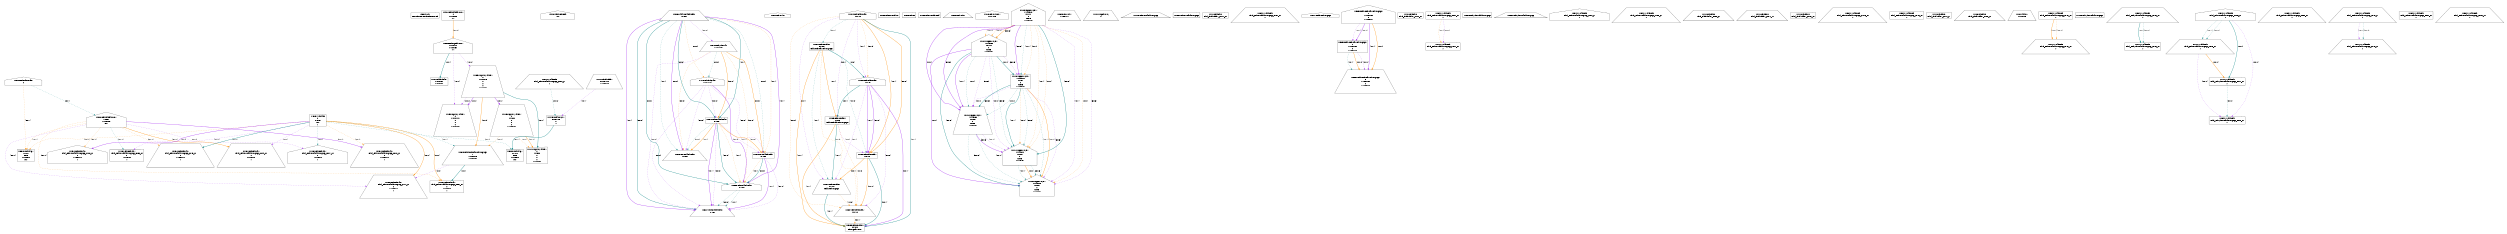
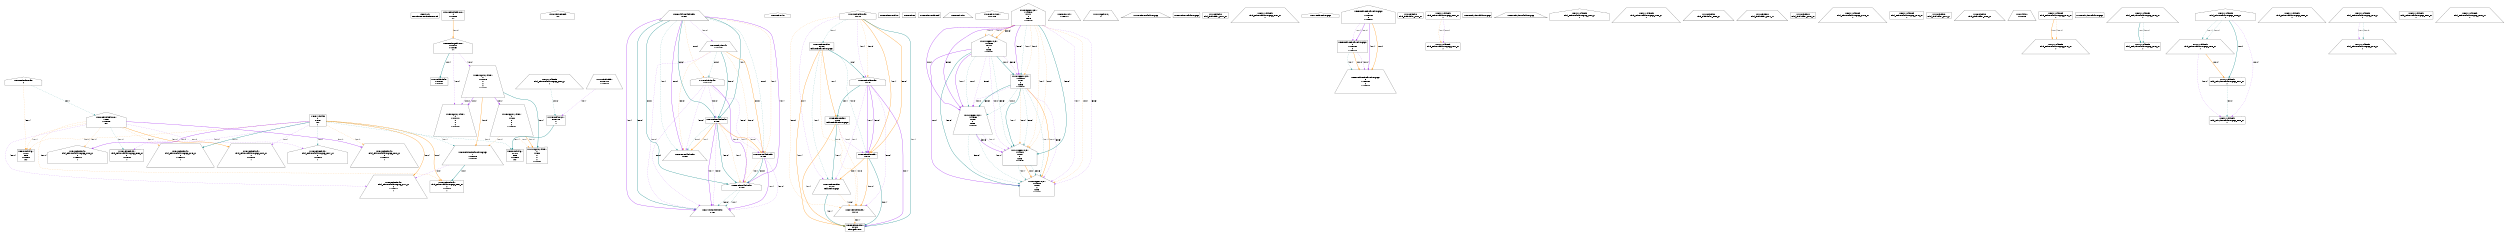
edge "4244018.GetModuleHandleW 4244120" -> "4244050.GetProcAddress 9441320 SetThreadPreferredUILanguages": removed, label "(0-->1)"
edge "4250188.GetSystemInfo 2147417660" -> "4245418.EnterCriticalSection 6917004": color darkorange -> teal
